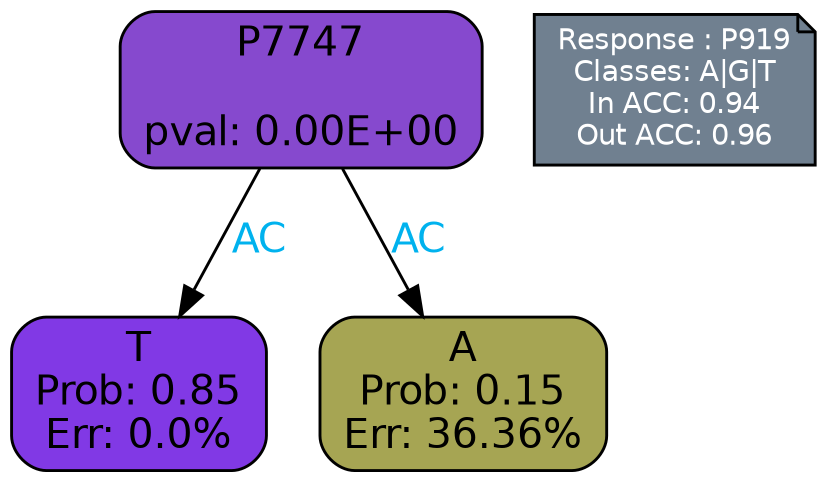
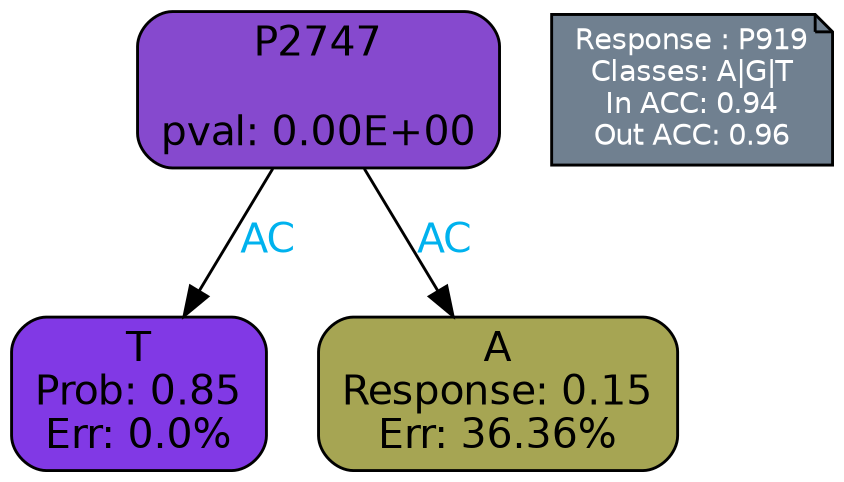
node "P7747 pval: 0.00E+00": label "P7747 pval: 0.00E+00" -> "P2747 pval: 0.00E+00"
node "A Prob: 0.15 Err: 36.36%": label "A Prob: 0.15 Err: 36.36%" -> "A Response: 0.15 Err: 36.36%"
